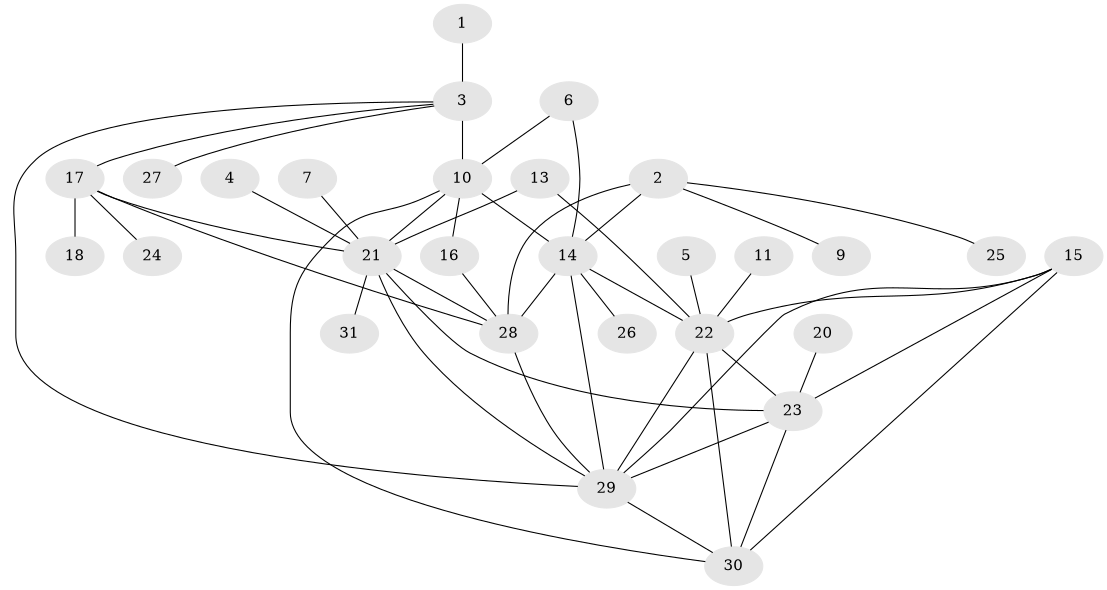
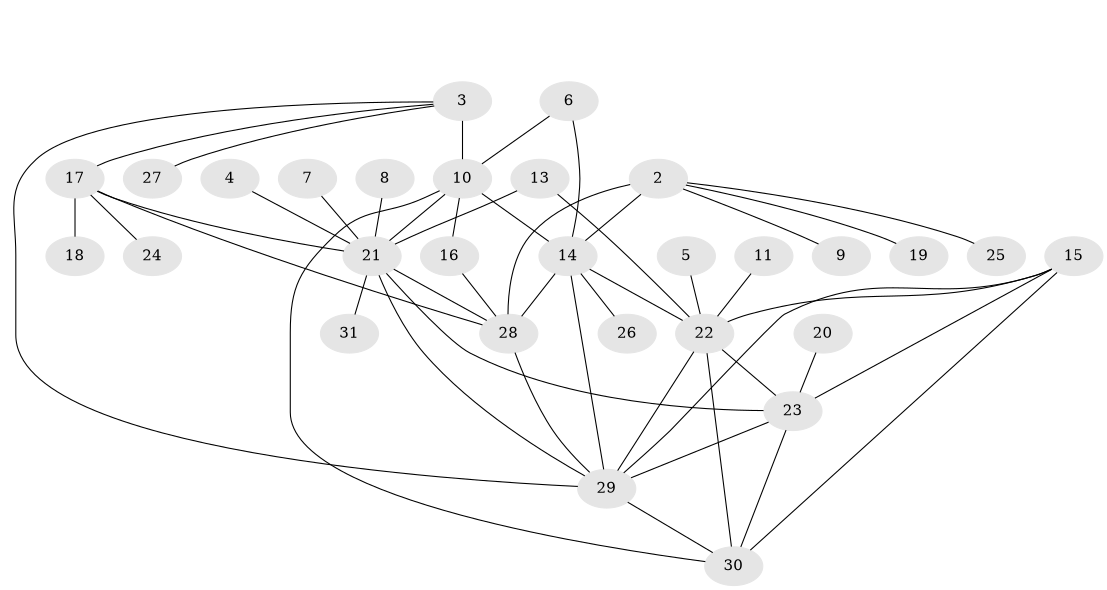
node "1": removed
node "8": added
node "19": added
